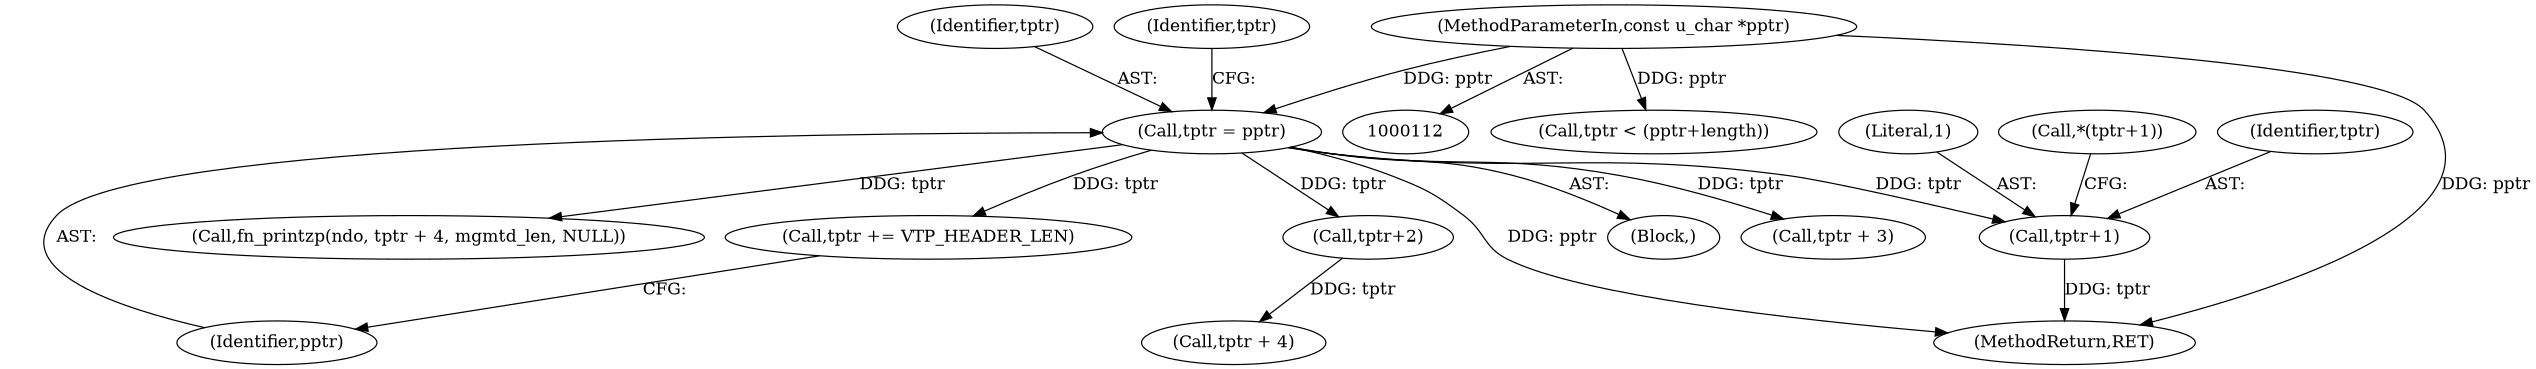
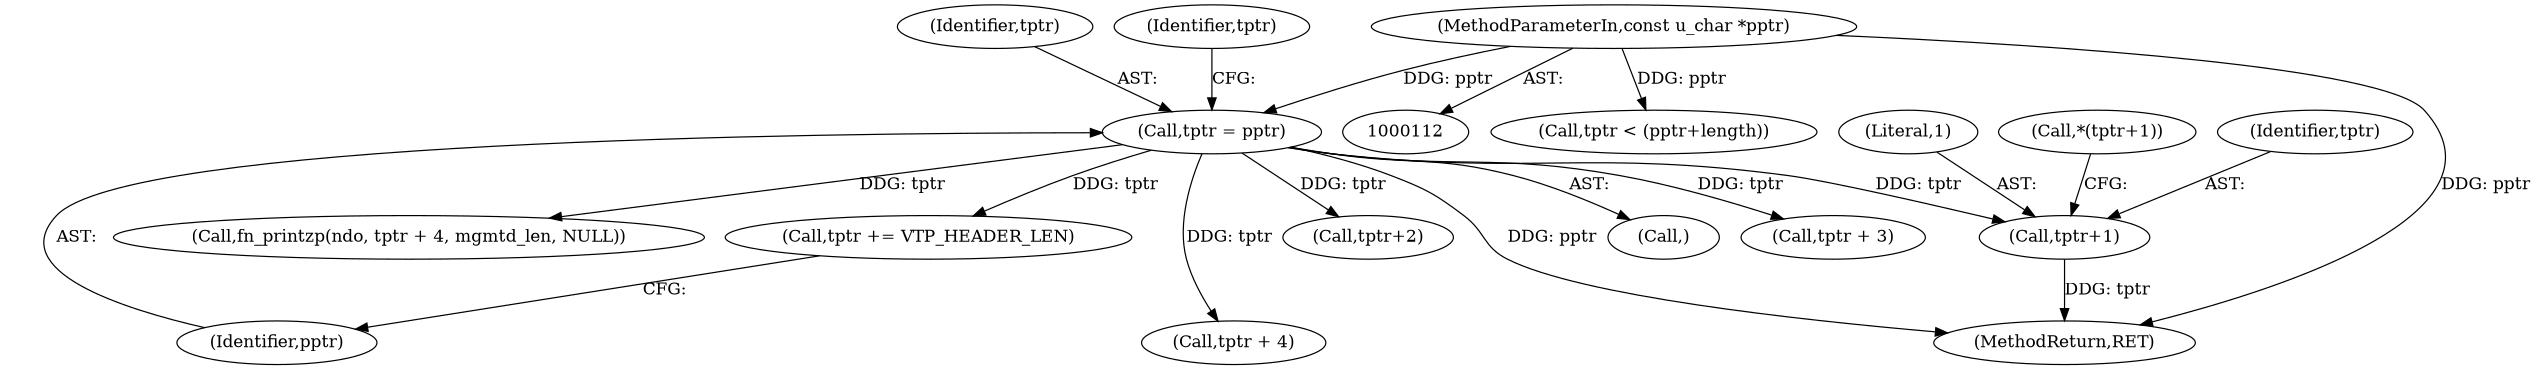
node "(Block,)": label "(Block,)" -> "(Call,)"
edge "(Call,tptr+2)" -> "(Call,tptr + 4)": now "(Call,tptr = pptr)" -> "(Call,tptr + 4)"
